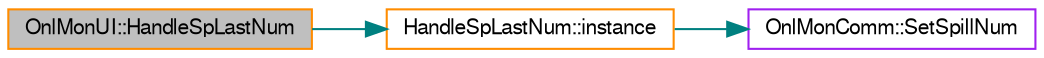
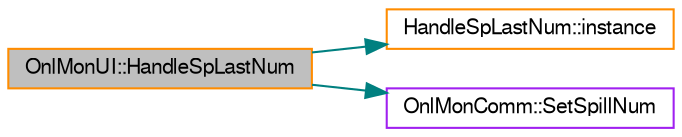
edge "HandleSpLastNum::instance" -> "OnlMonComm::SetSpillNum": now "OnlMonUI::HandleSpLastNum" -> "OnlMonComm::SetSpillNum"
